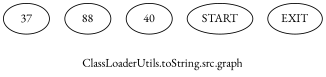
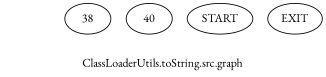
node "37": removed
node "88": label "88" -> "38"
